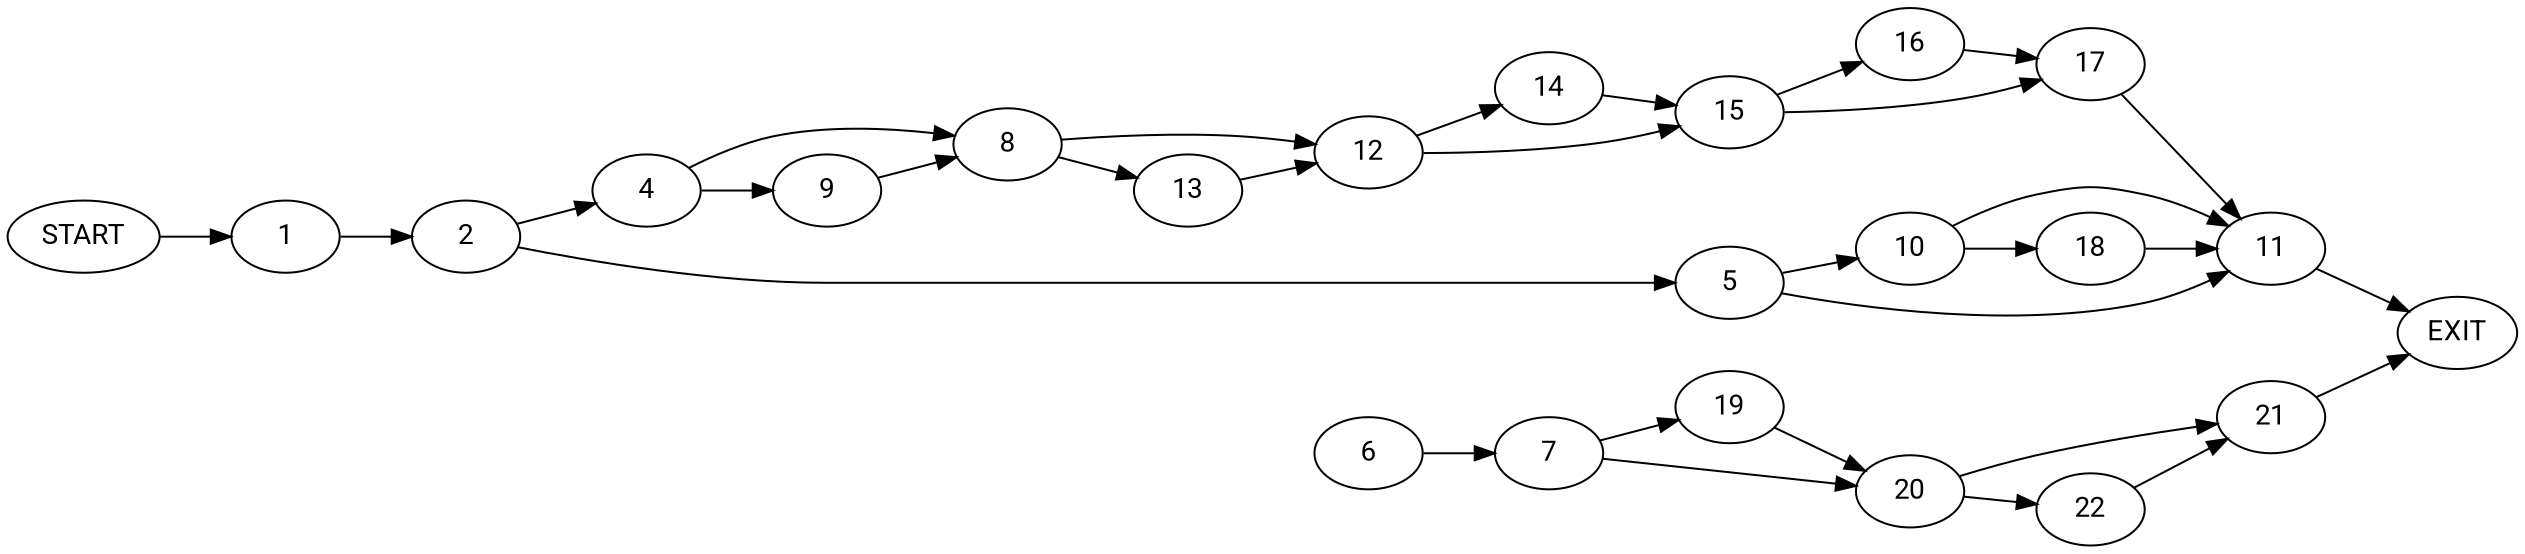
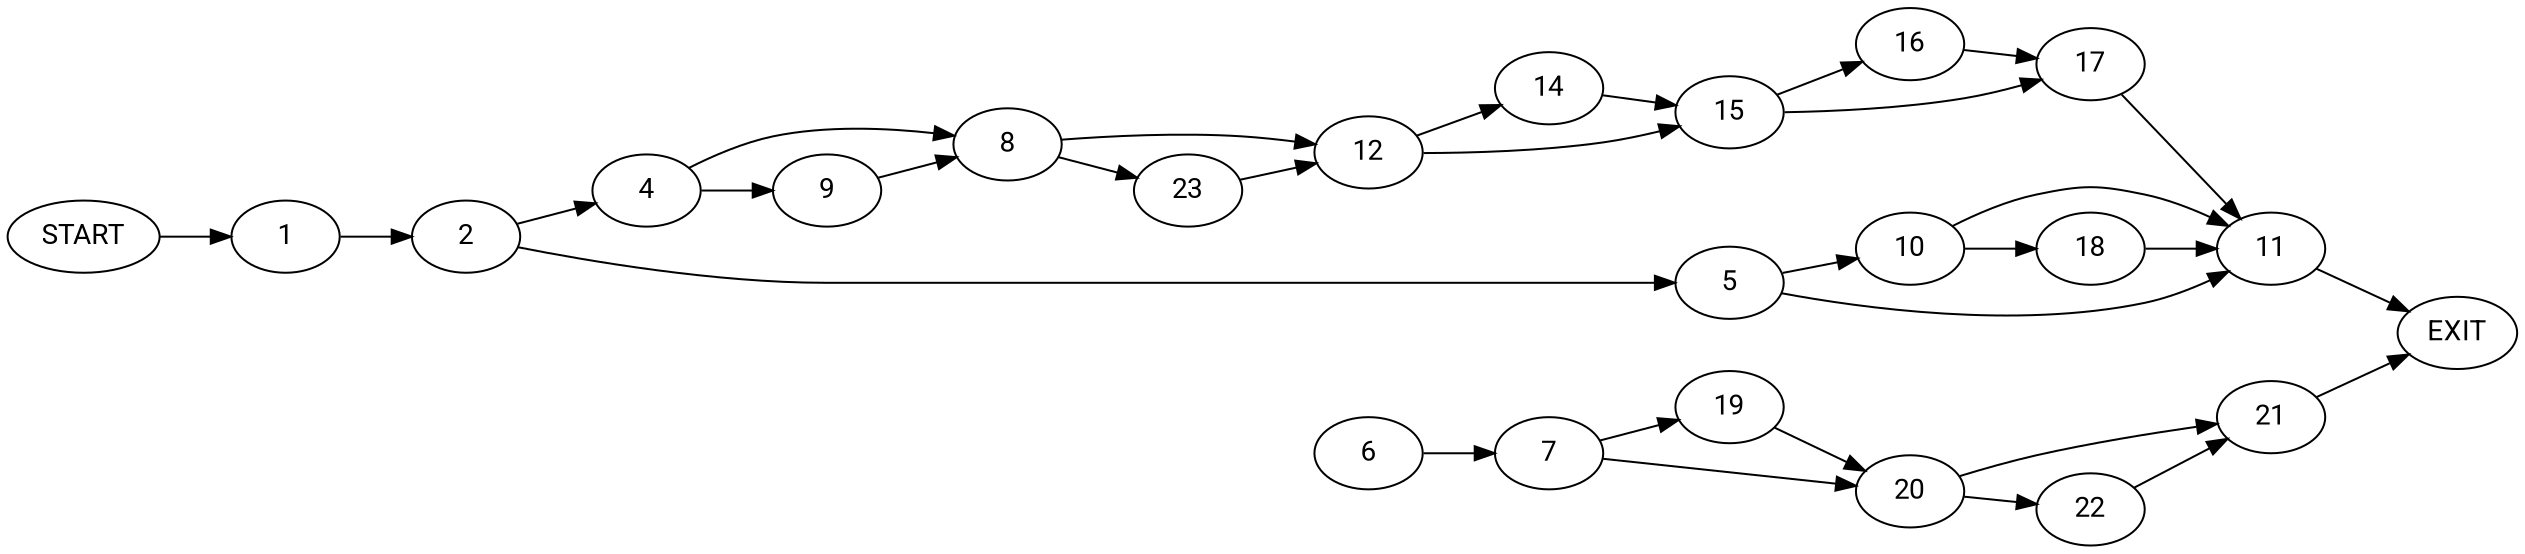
node "13": label "13" -> "23"
